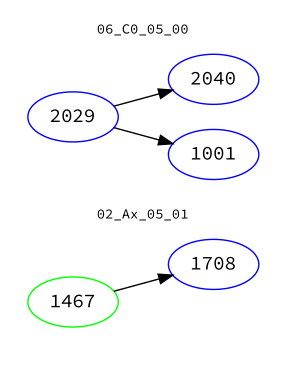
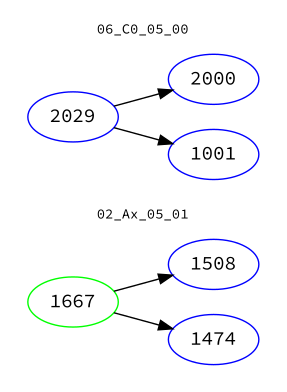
node "2040": label "2040" -> "2000"
node "1708": label "1708" -> "1508"
node "1467": label "1467" -> "1667"
node "1474": added
